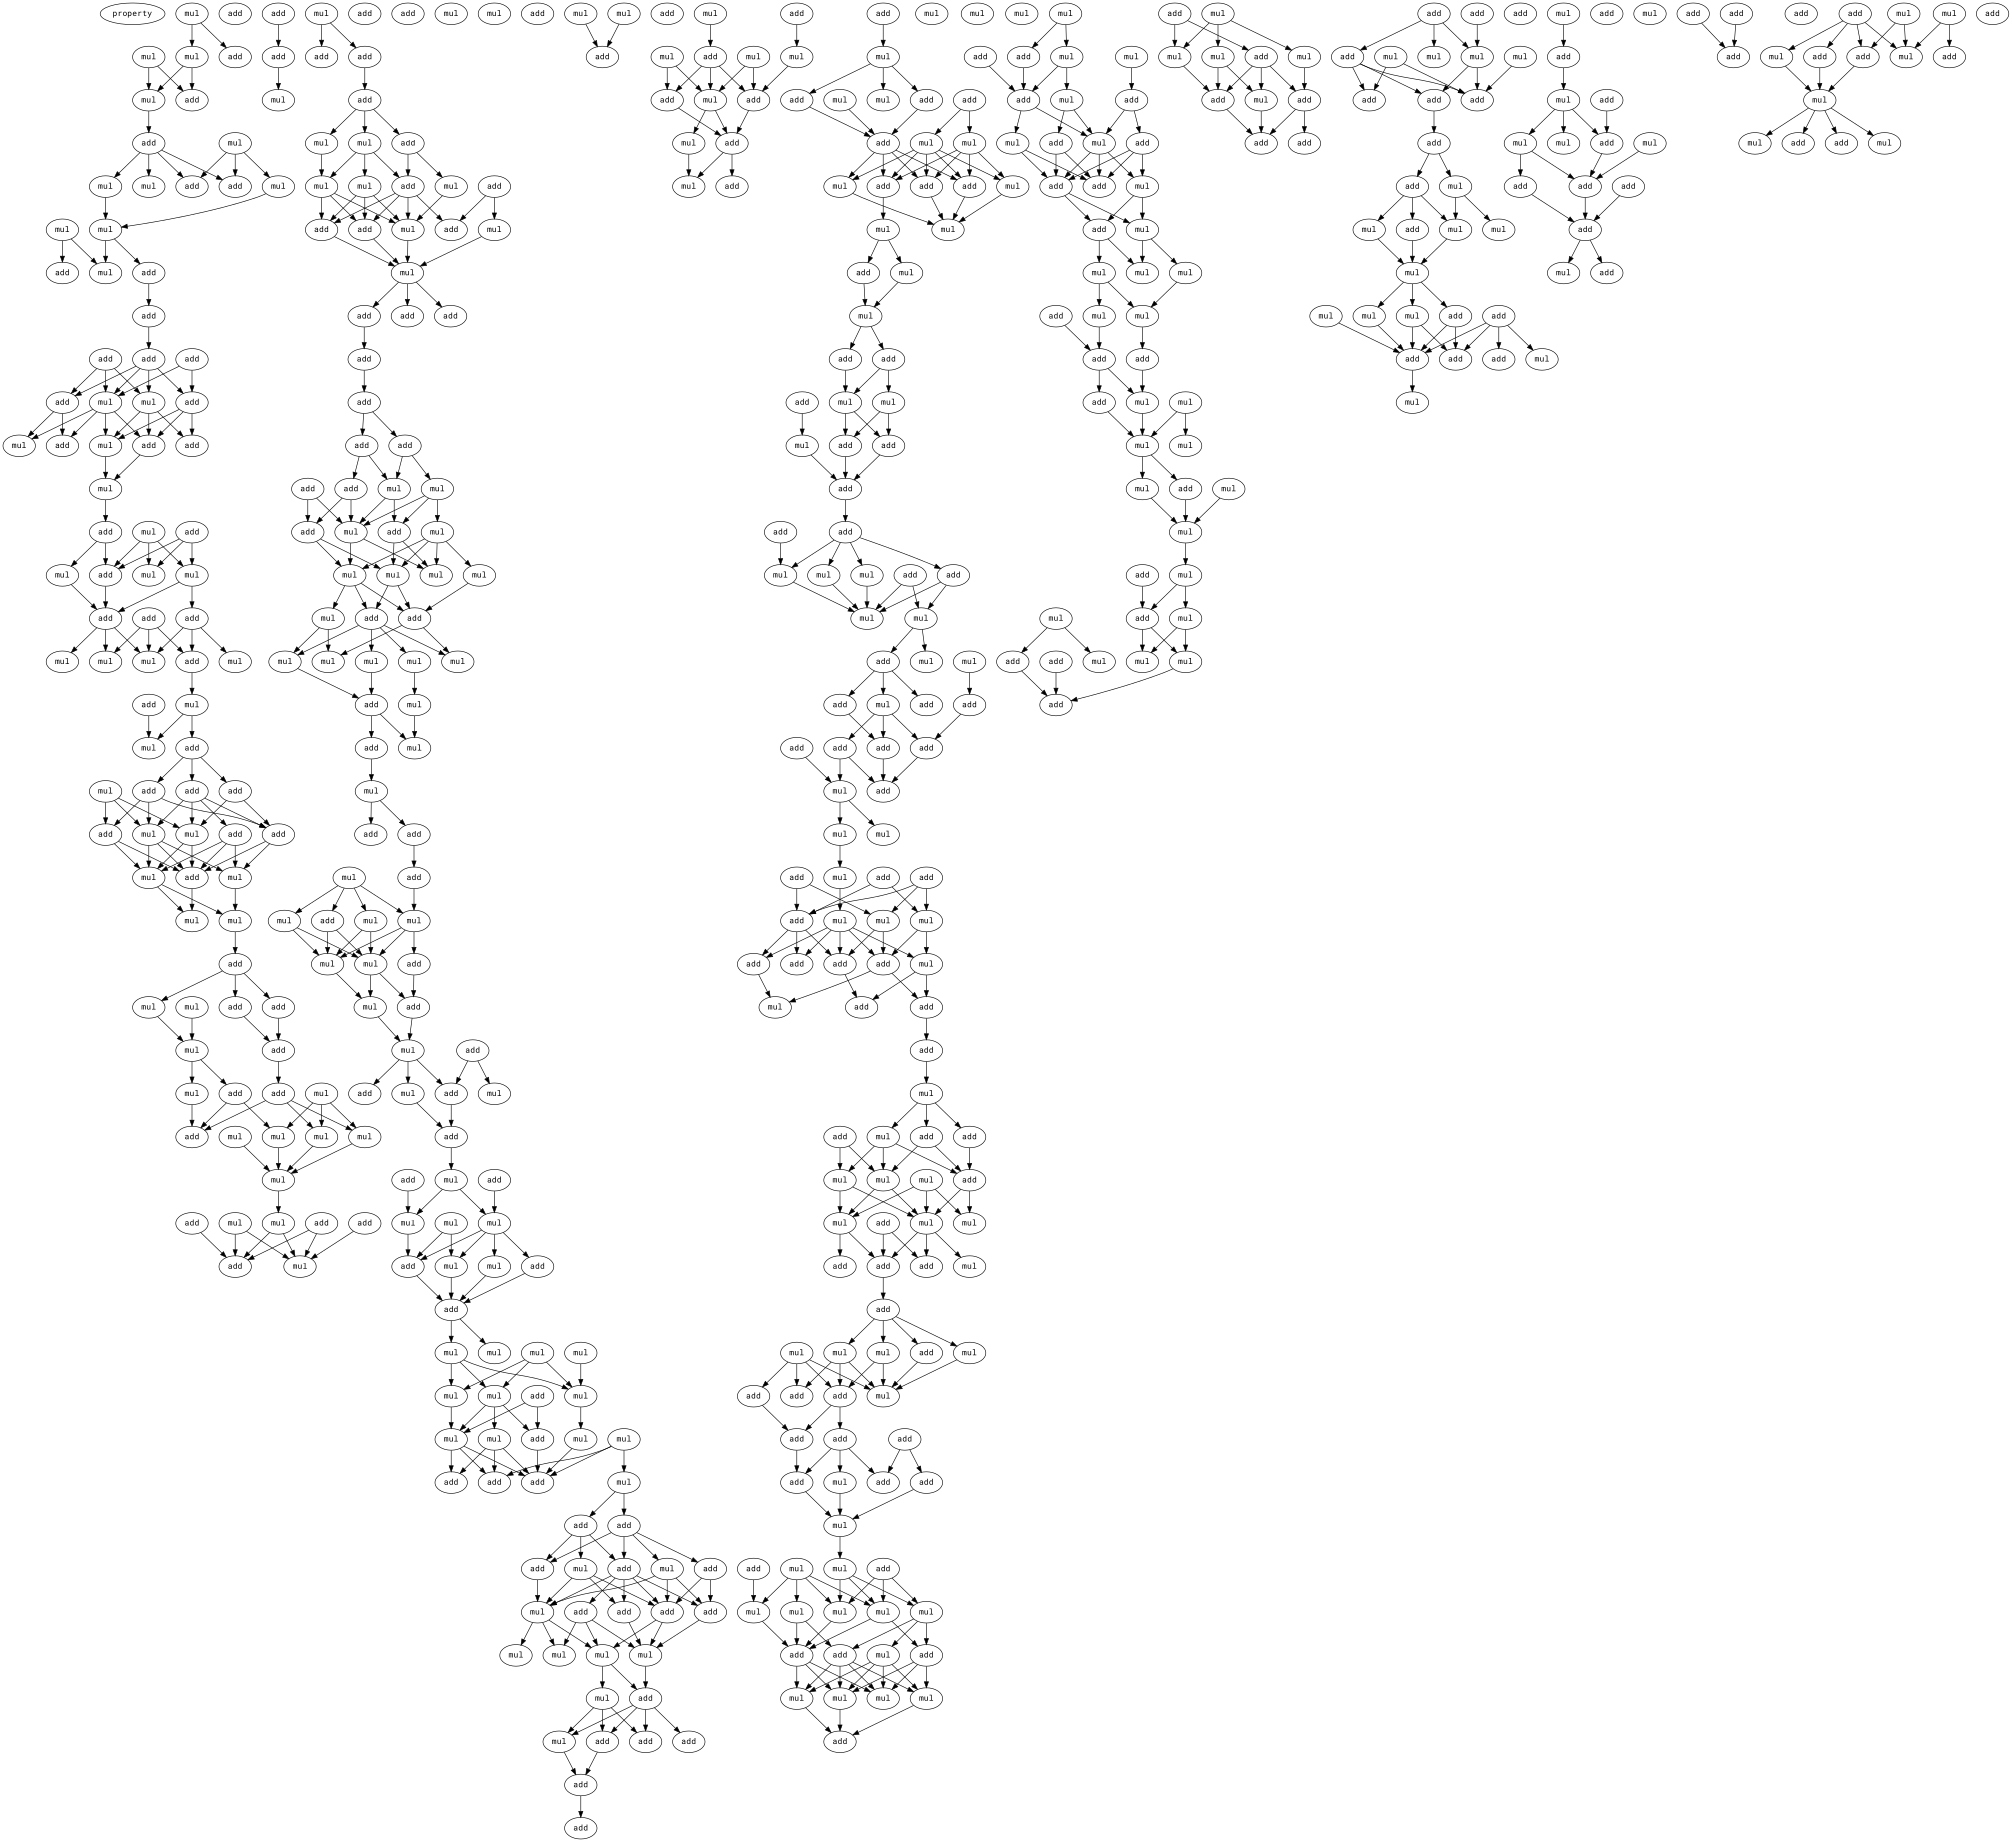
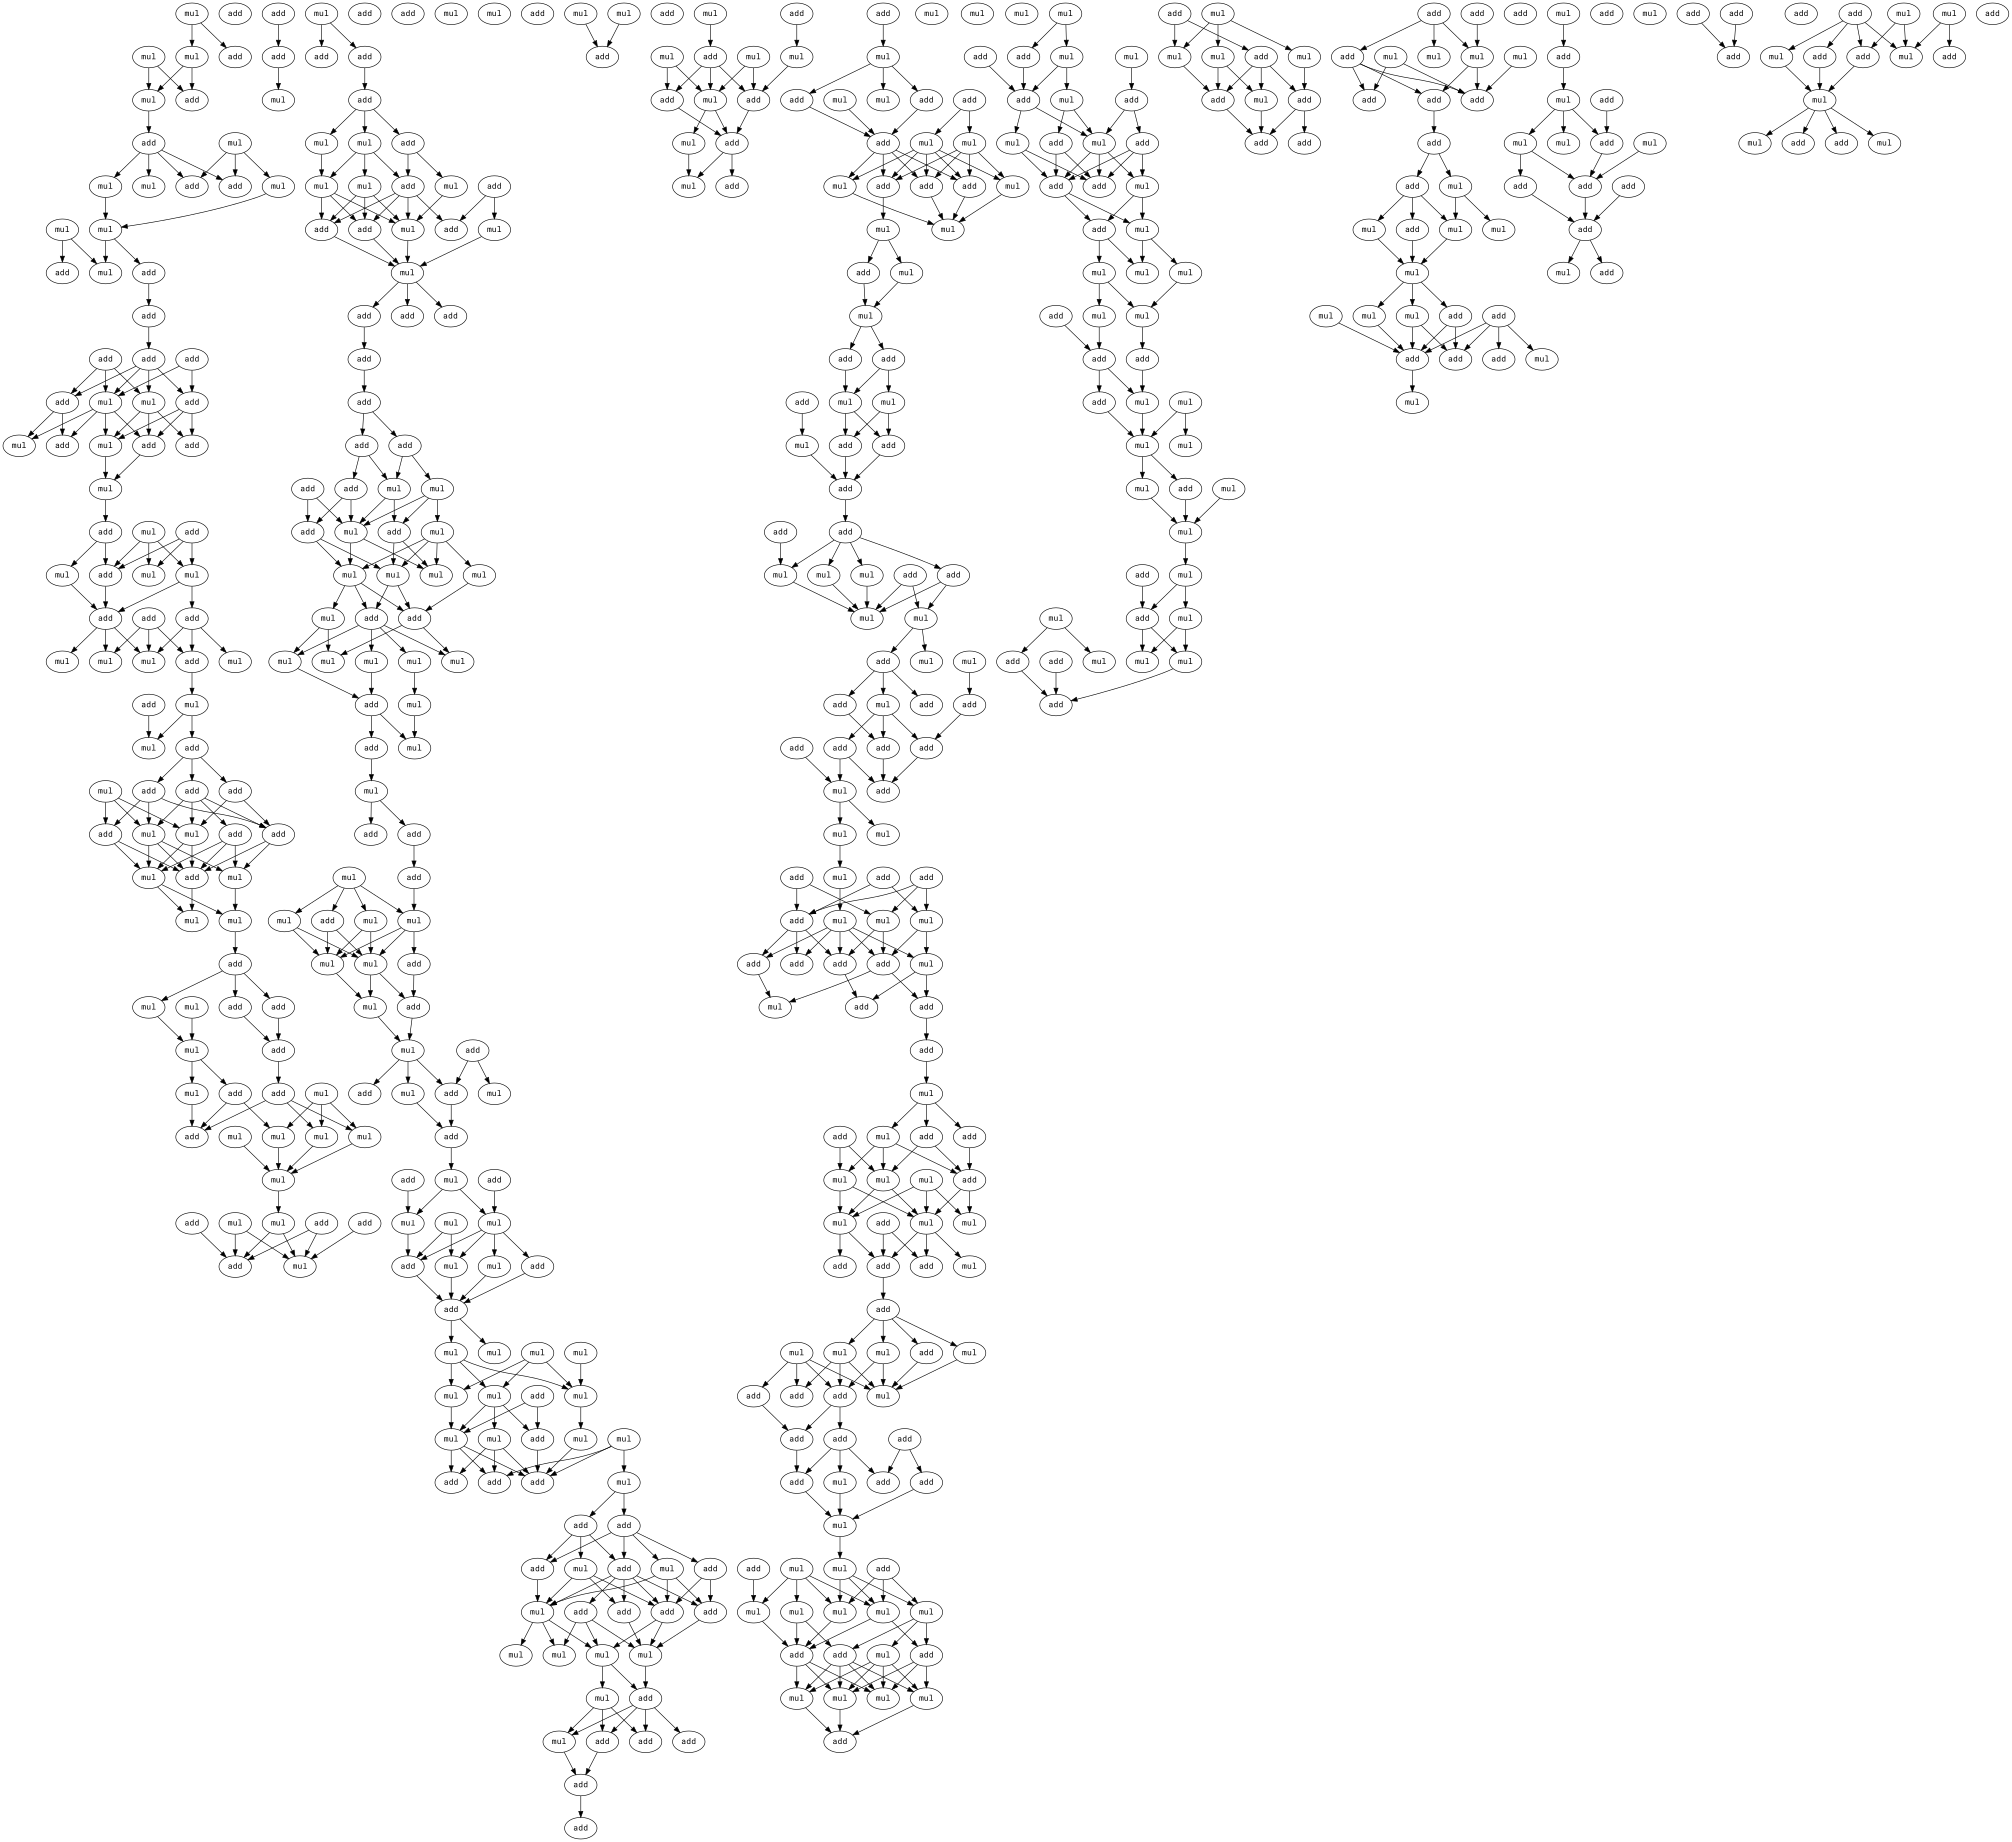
node "property": removed
